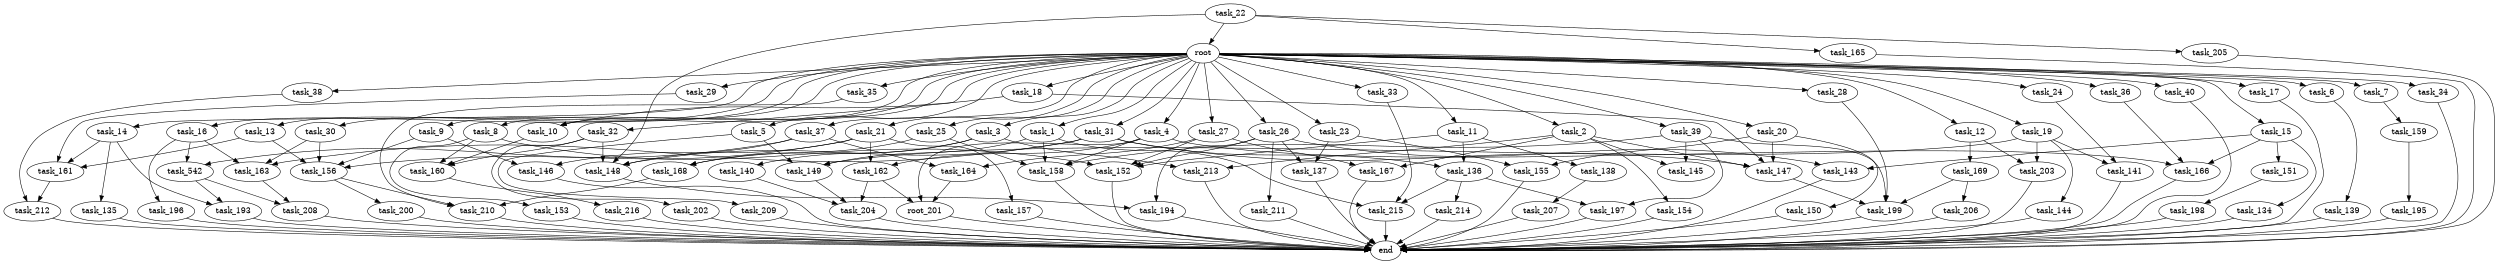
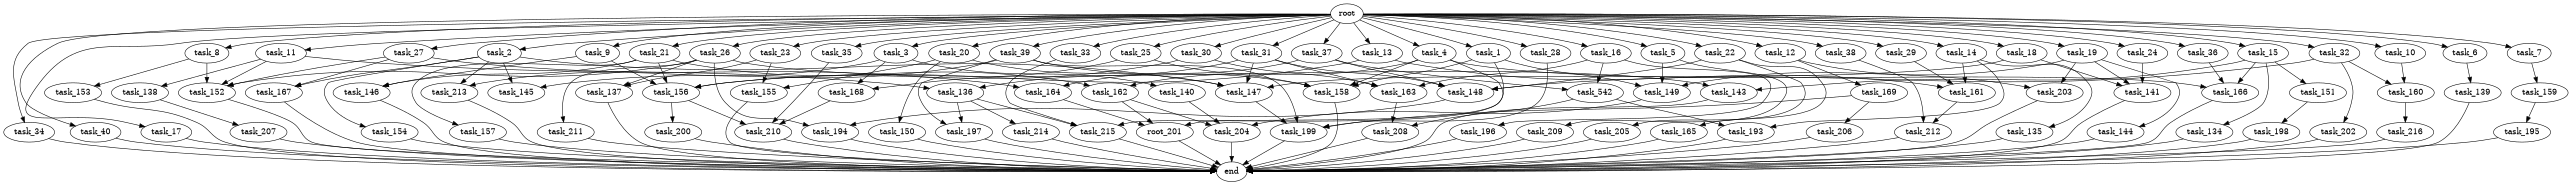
edge "task_22" -> "root": reversed
edge "task_18" -> "task_10": now "task_18" -> "task_141"
edge "task_8" -> "task_160": removed
